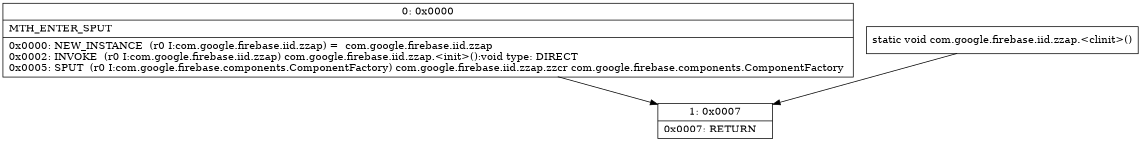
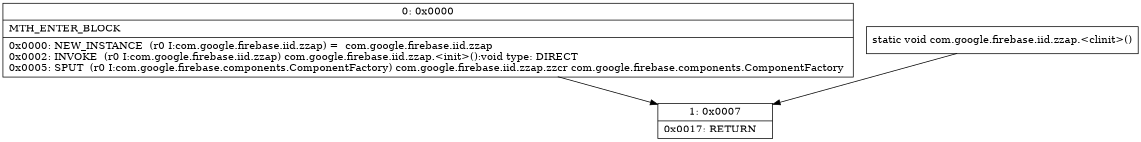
node "0: 0x0000": text "MTH_ENTER_SPUT" -> "MTH_ENTER_BLOCK"
node "1: 0x0007": text "0x0007: RETURN" -> "0x0017: RETURN"
